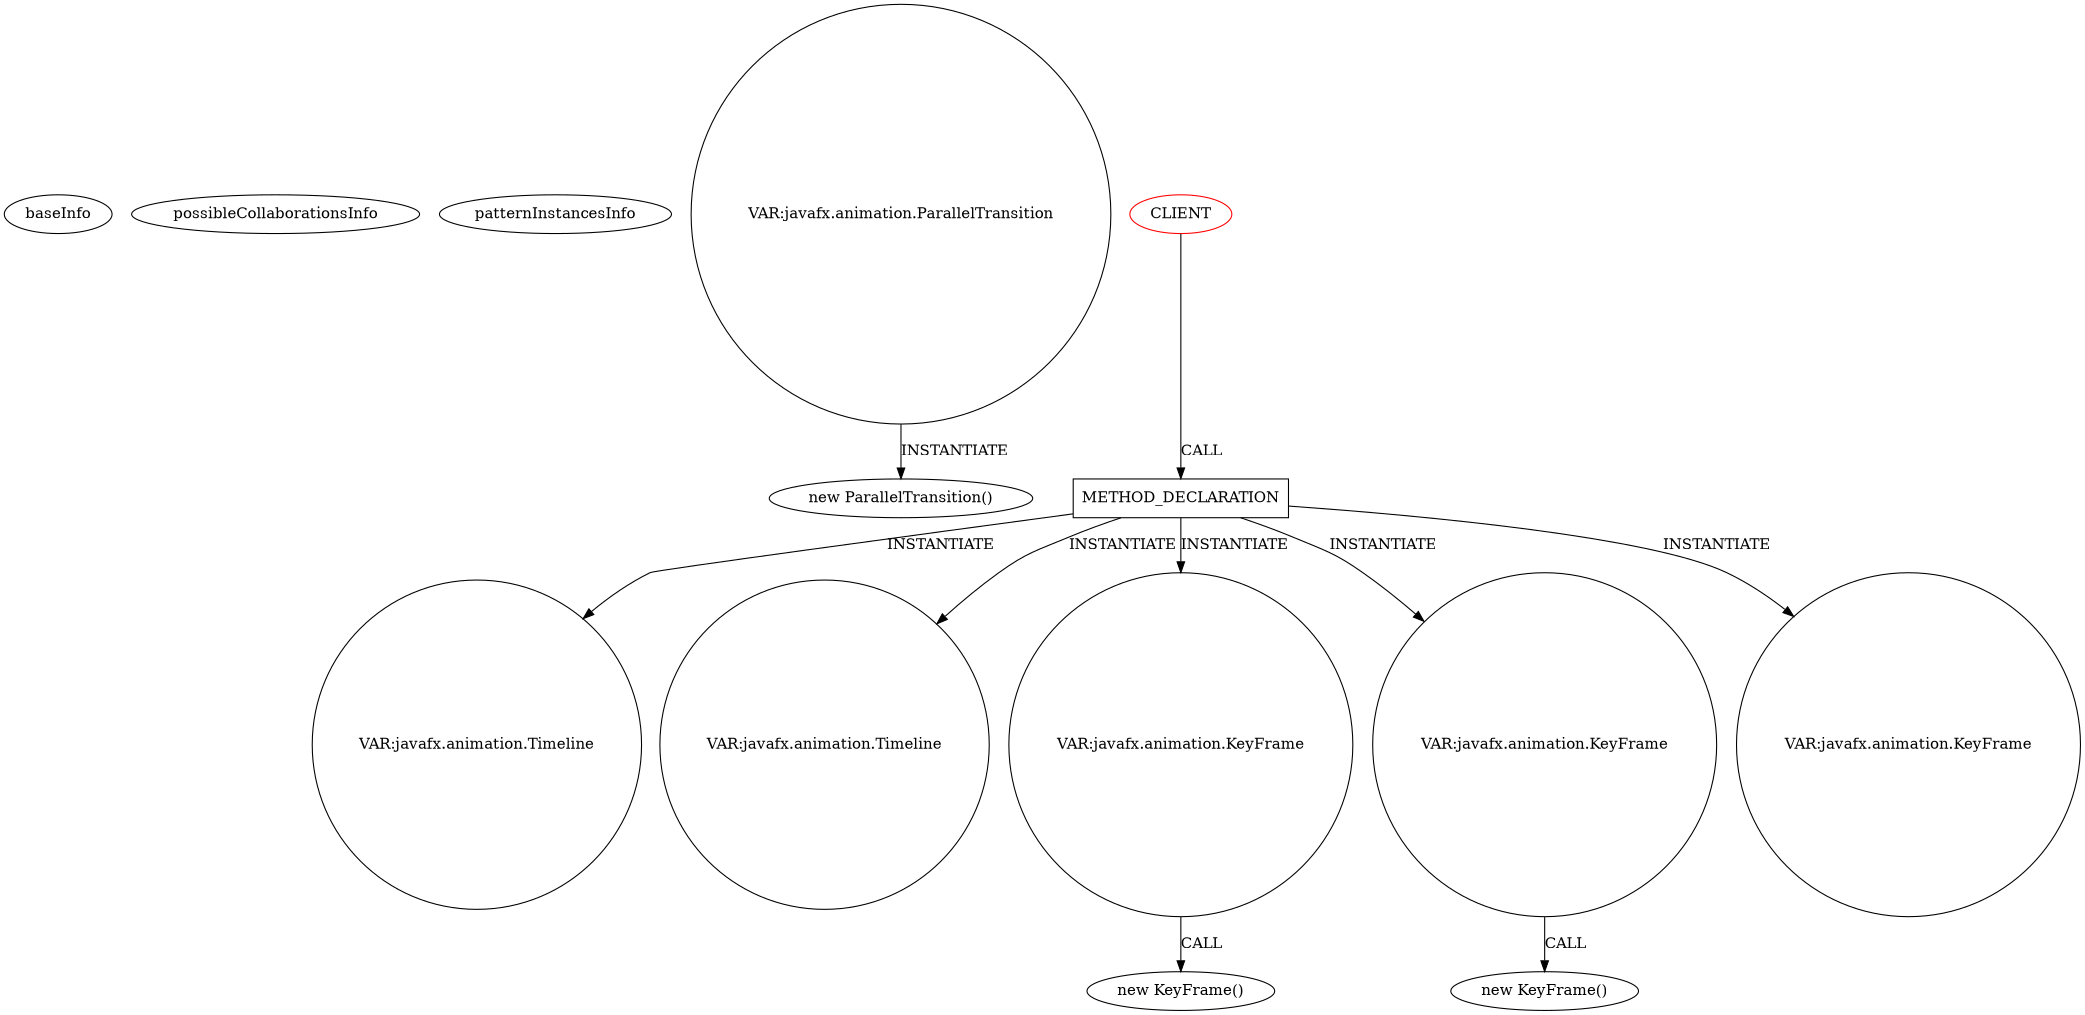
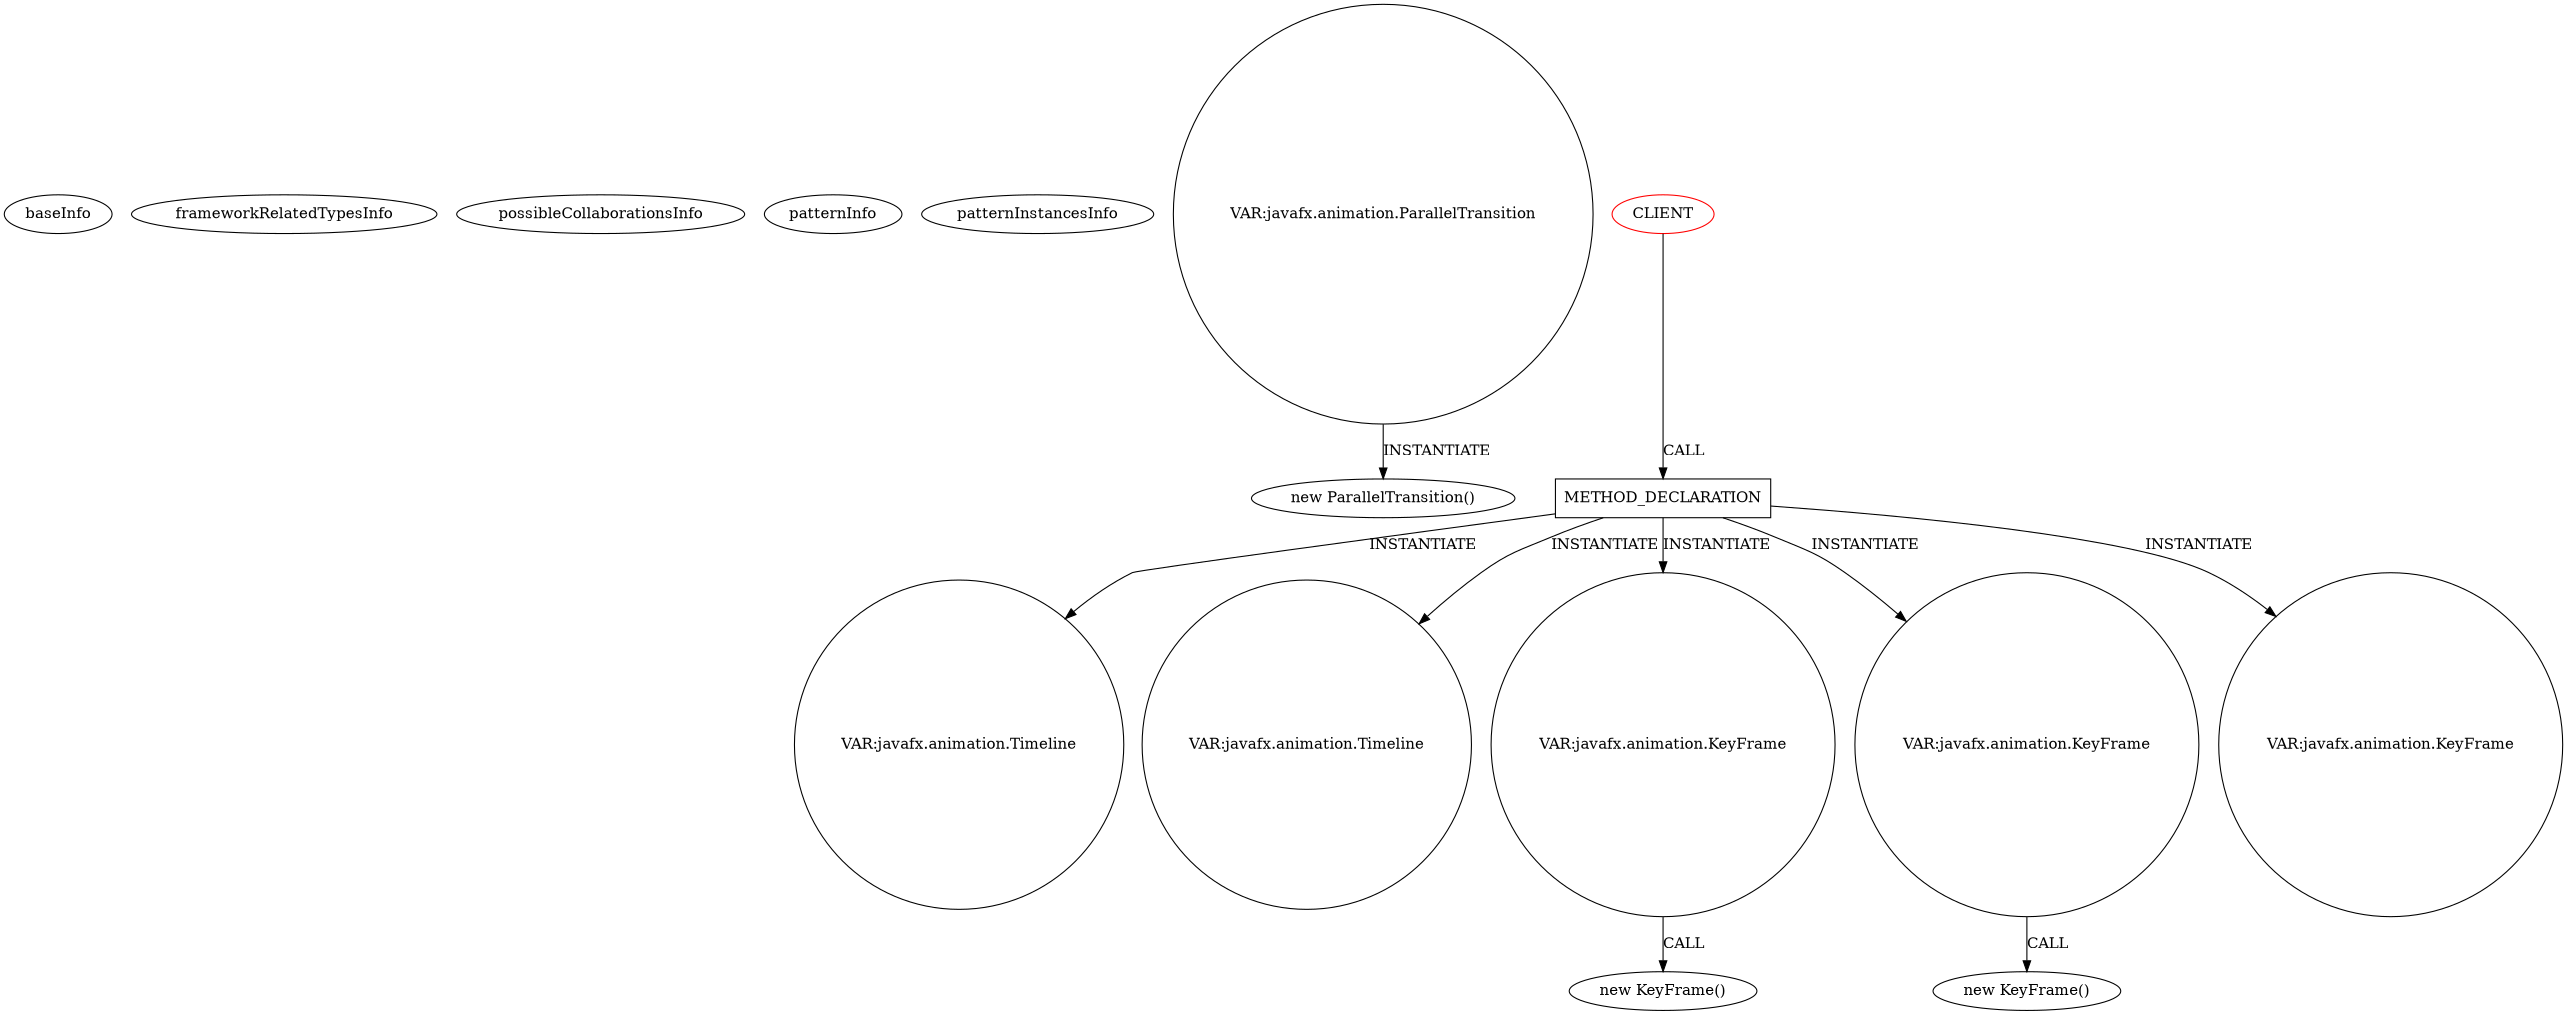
node "frameworkRelatedTypesInfo": added
node "patternInfo": added
